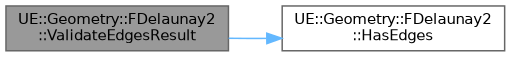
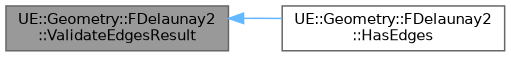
edge "UE::Geometry::FDelaunay2 ::ValidateEdgesResult" -> "UE::Geometry::FDelaunay2 ::HasEdges": reversed
